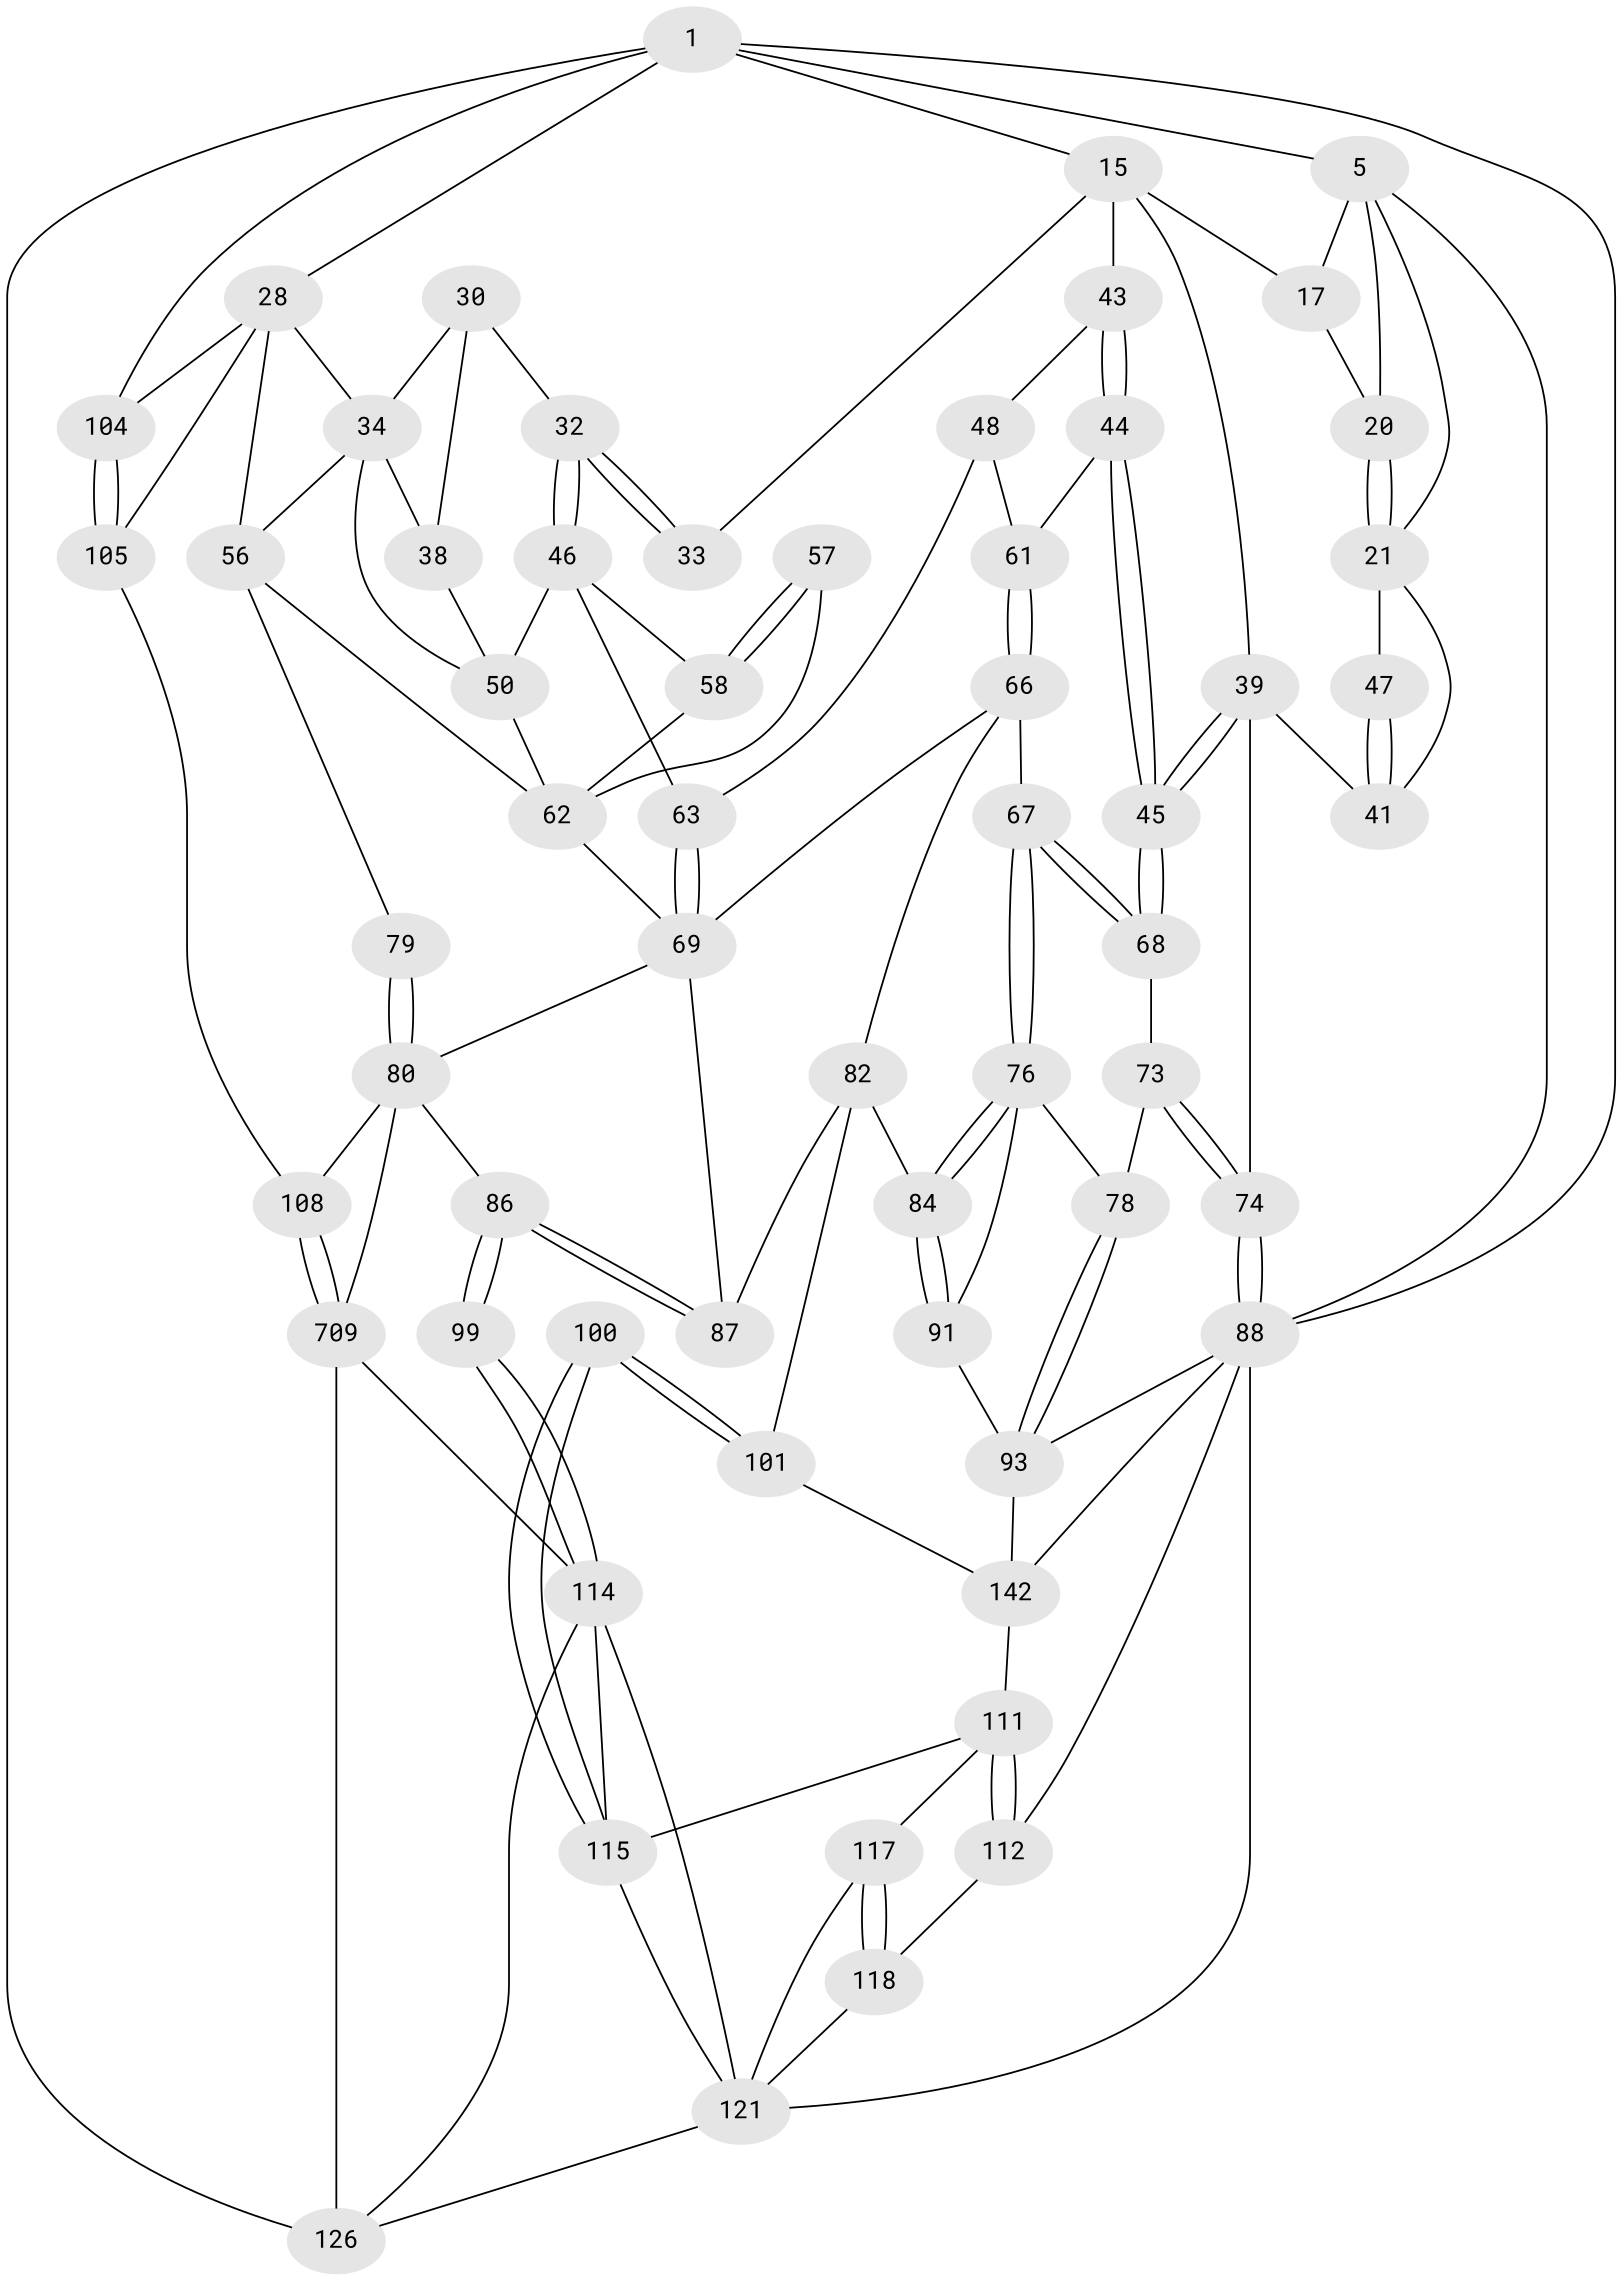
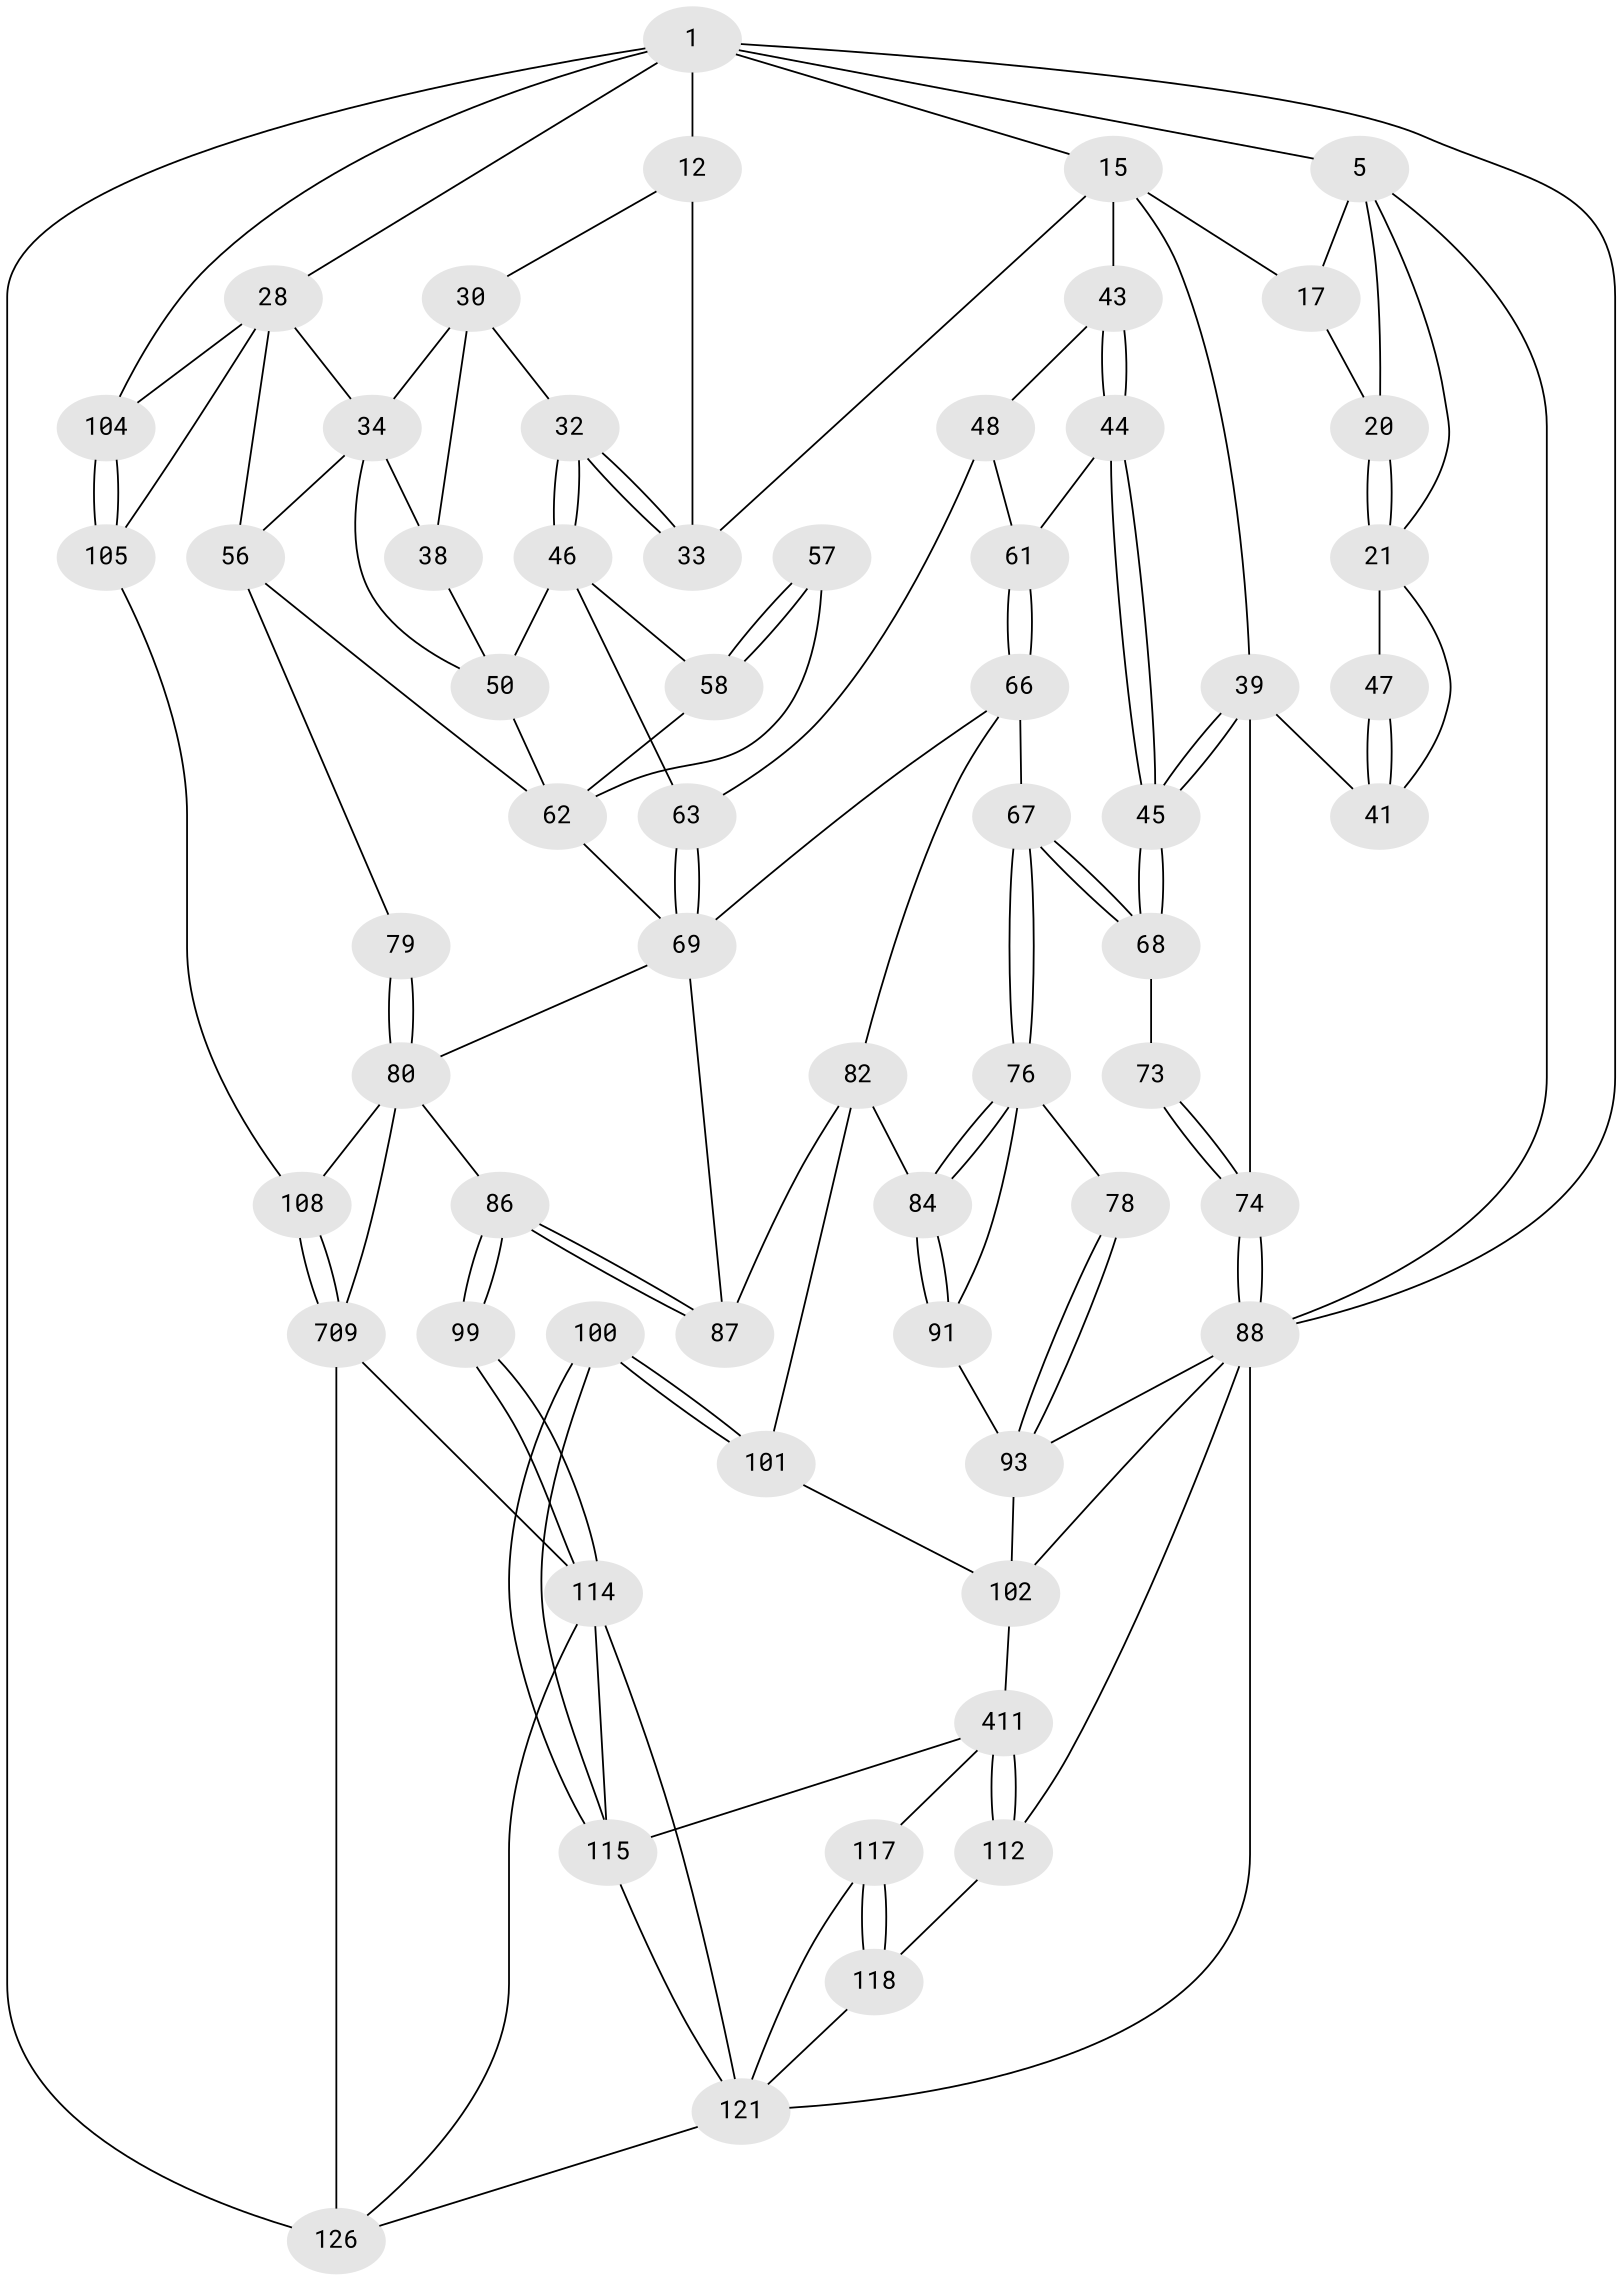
node "12": added
edge "73" -- "78": removed
node "142": label "142" -> "102"
node "111": label "111" -> "411"
